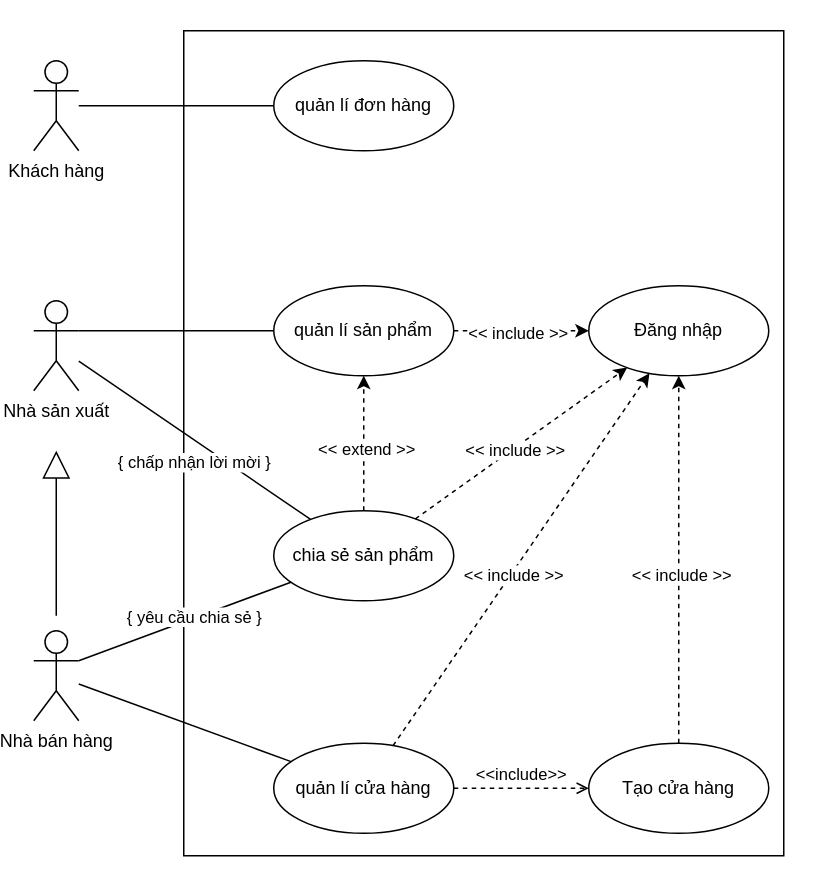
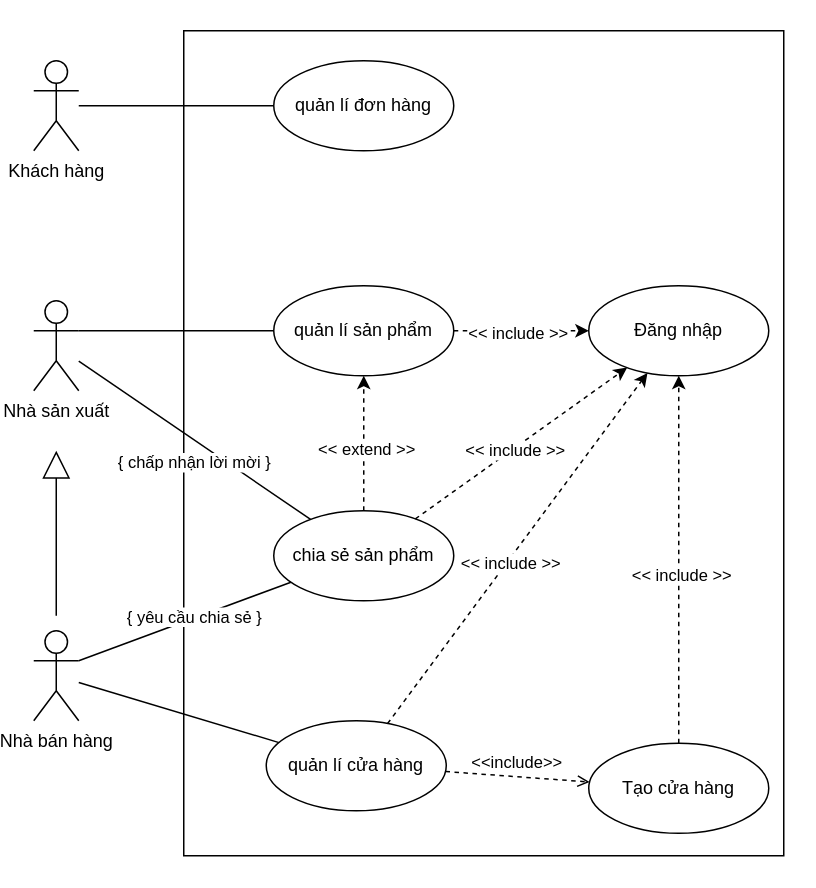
node "quản lí cửa hàng": moved (364, 788) -> (356, 766)
